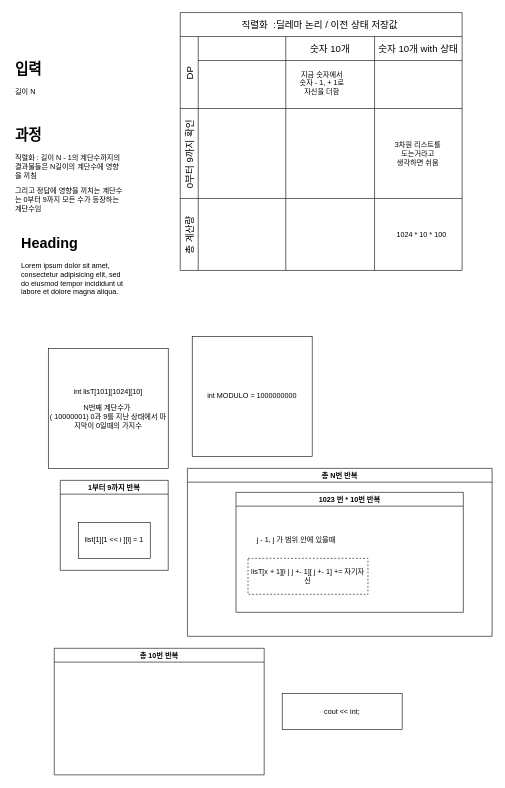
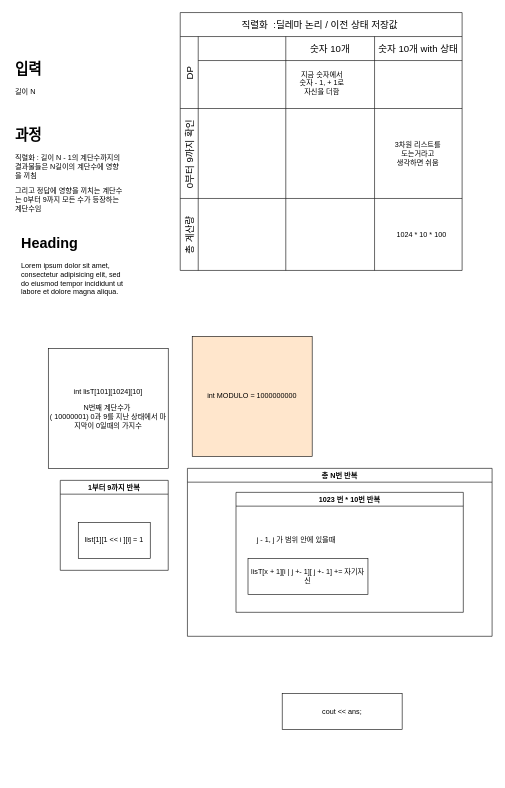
node "int MODULO = 1000000000": fillcolor #ffffff -> #ffe6cc
node "lisT[x + 1][i | j +- 1][ j +- 1] += 자기자신": style dashed -> solid
node "총 10번 반복": removed
node "cout << int;": label "cout << int;" -> "cout << ans;"
